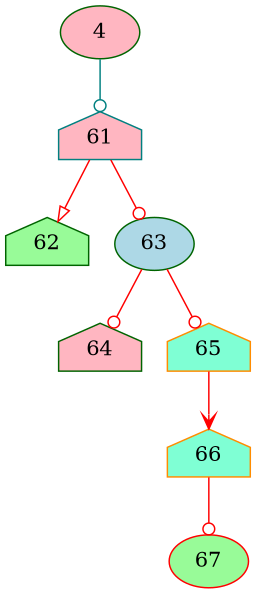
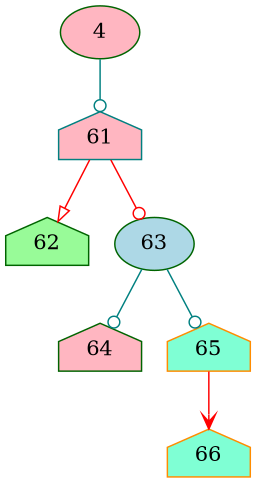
edge "63" -> "64": color red -> teal
edge "63" -> "65": color red -> teal
node "67": removed
